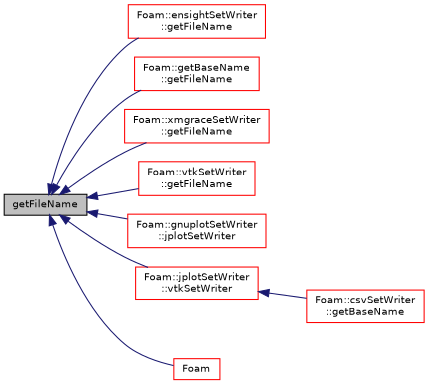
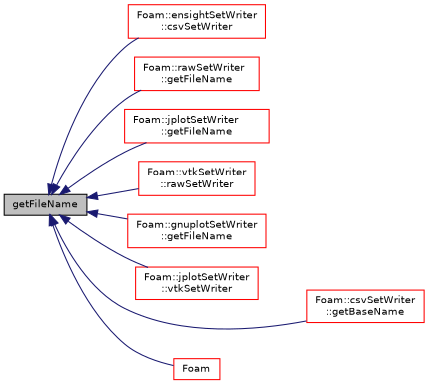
node "Foam::ensightSetWriter ::getFileName": label "Foam::ensightSetWriter ::getFileName" -> "Foam::ensightSetWriter ::csvSetWriter"
node "Foam::getBaseName ::getFileName": label "Foam::getBaseName ::getFileName" -> "Foam::rawSetWriter ::getFileName"
node "Foam::xmgraceSetWriter ::getFileName": label "Foam::xmgraceSetWriter ::getFileName" -> "Foam::jplotSetWriter ::getFileName"
node "Foam::vtkSetWriter ::getFileName": label "Foam::vtkSetWriter ::getFileName" -> "Foam::vtkSetWriter ::rawSetWriter"
node "Foam::gnuplotSetWriter ::jplotSetWriter": label "Foam::gnuplotSetWriter ::jplotSetWriter" -> "Foam::gnuplotSetWriter ::getFileName"
edge "Foam::csvSetWriter ::getBaseName" -> "Foam::jplotSetWriter ::vtkSetWriter": now "Foam::csvSetWriter ::getBaseName" -> "getFileName"
